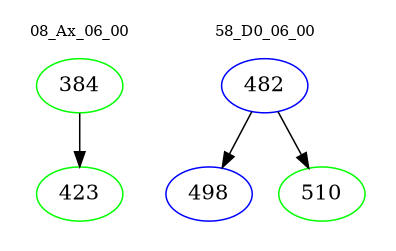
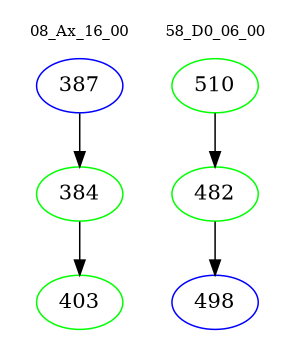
cluster "08_Ax_06_00": label "08_Ax_06_00" -> "08_Ax_16_00"
node "387": added
node "482": color blue -> green
edge "482" -> "510": reversed
node "423": label "423" -> "403"
